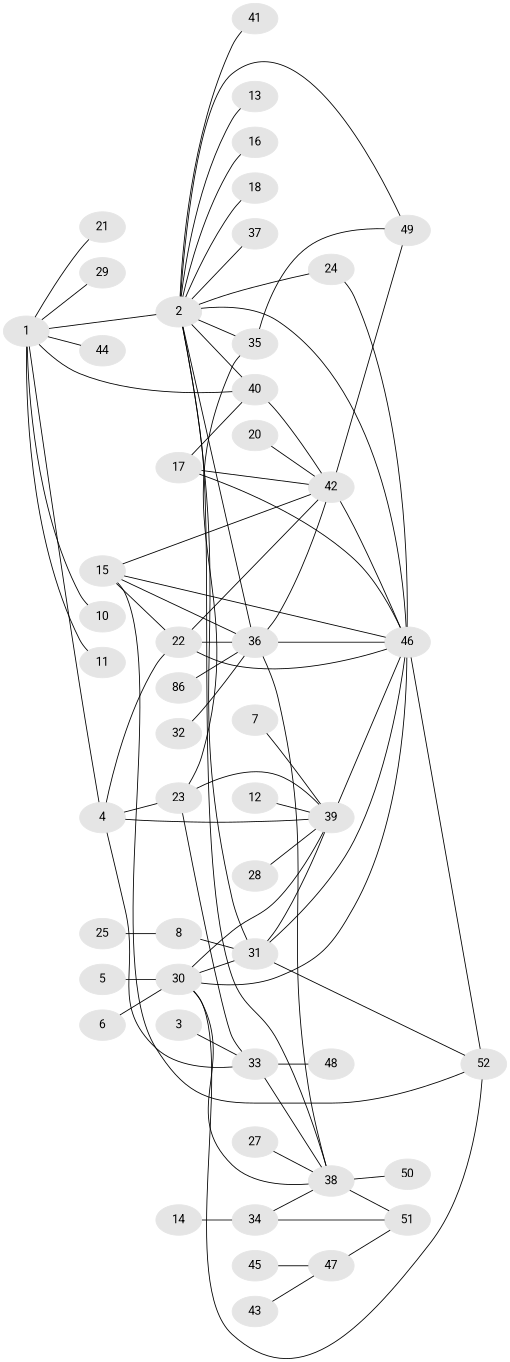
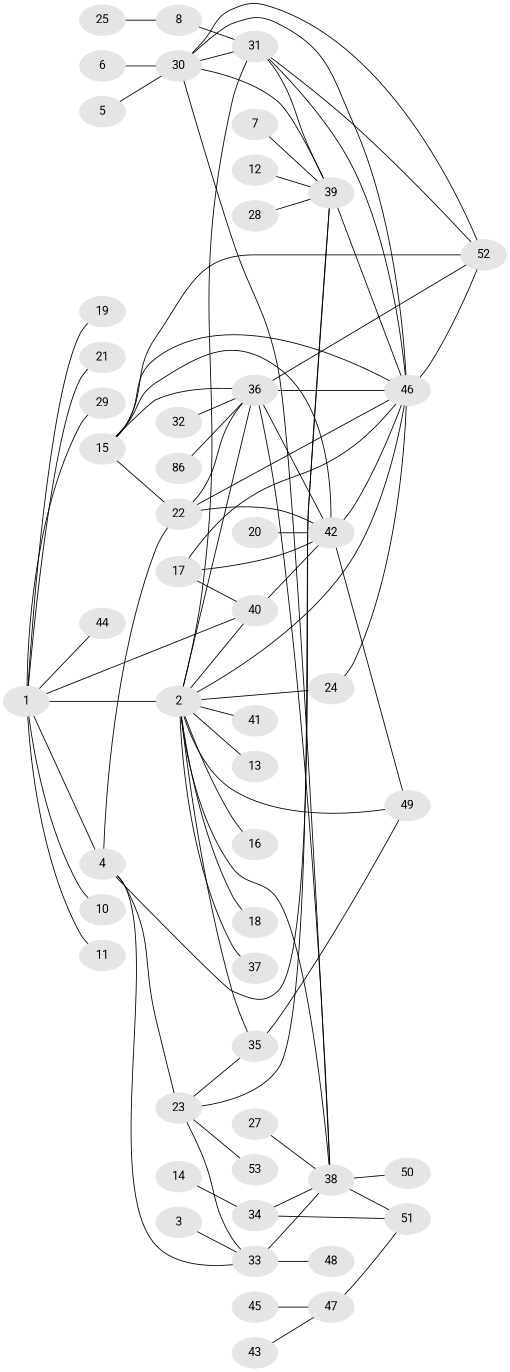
node "19": added
edge "52" -- "36": added
node "53": added
